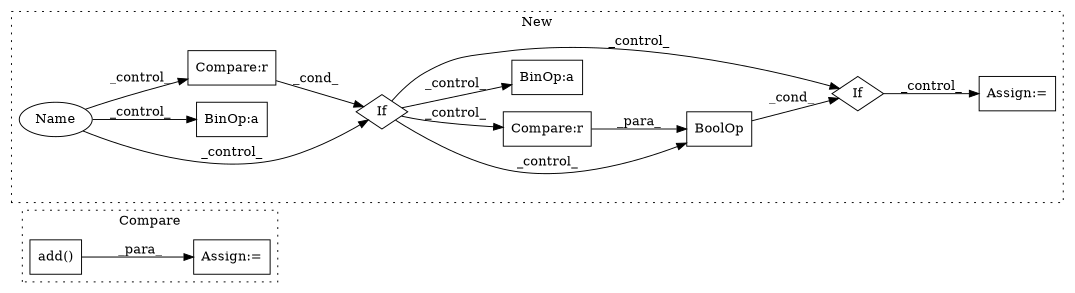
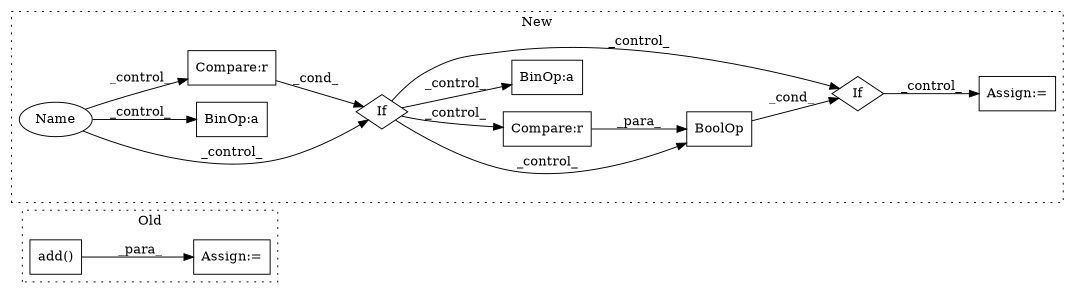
cluster "Compare": label "Compare" -> "Old"
